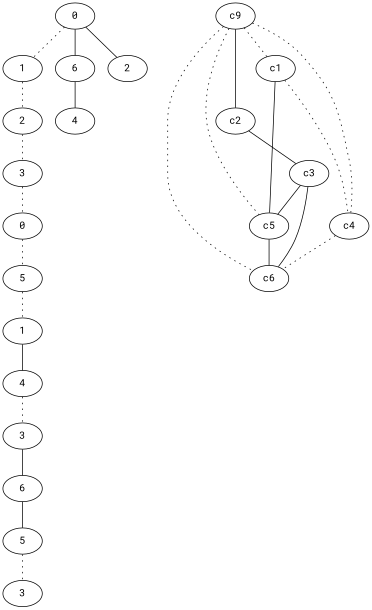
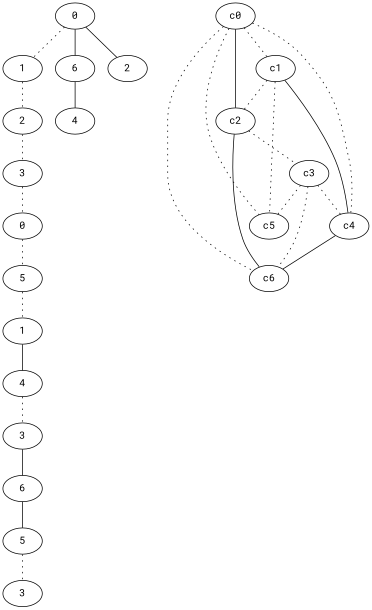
node "c9": label "c9" -> "c0"
edge "c1" -- "c2": added
edge "c1" -- "c5": style solid -> dotted
edge "c1" -- "c4": style dotted -> solid
edge "c2" -- "c3": style solid -> dotted
edge "c3" -- "c5": style solid -> dotted
edge "c3" -- "c4": added
edge "c3" -- "c6": style solid -> dotted
edge "c5" -- "c6": now "c2" -- "c6"
edge "c4" -- "c6": style dotted -> solid
